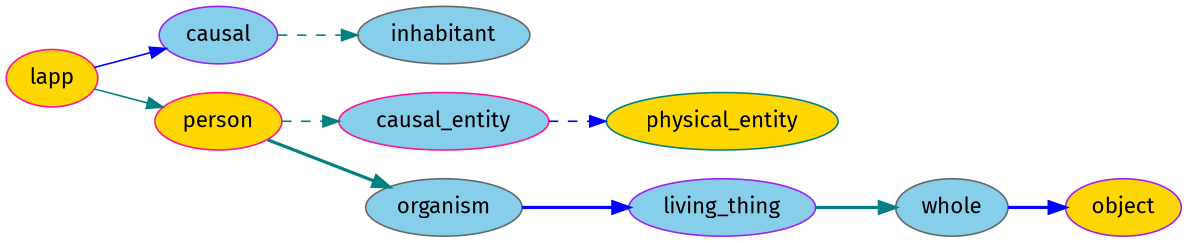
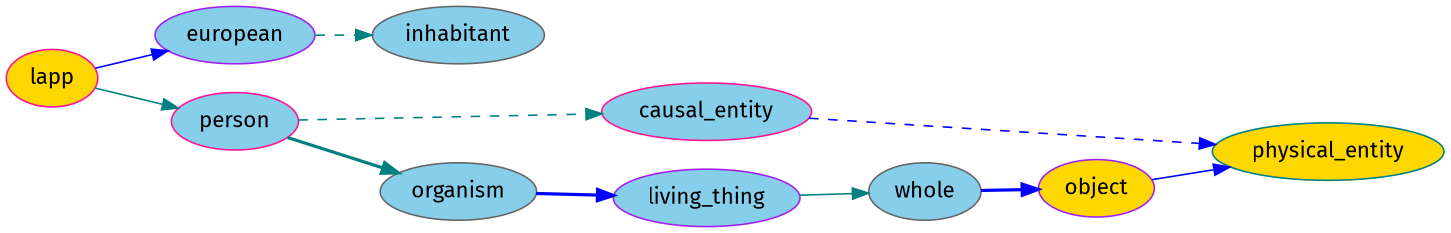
node "causal": label "causal" -> "european"
node "person": fillcolor gold -> skyblue
edge "object" -> "physical_entity": added
edge "living_thing" -> "whole": style bold -> solid
